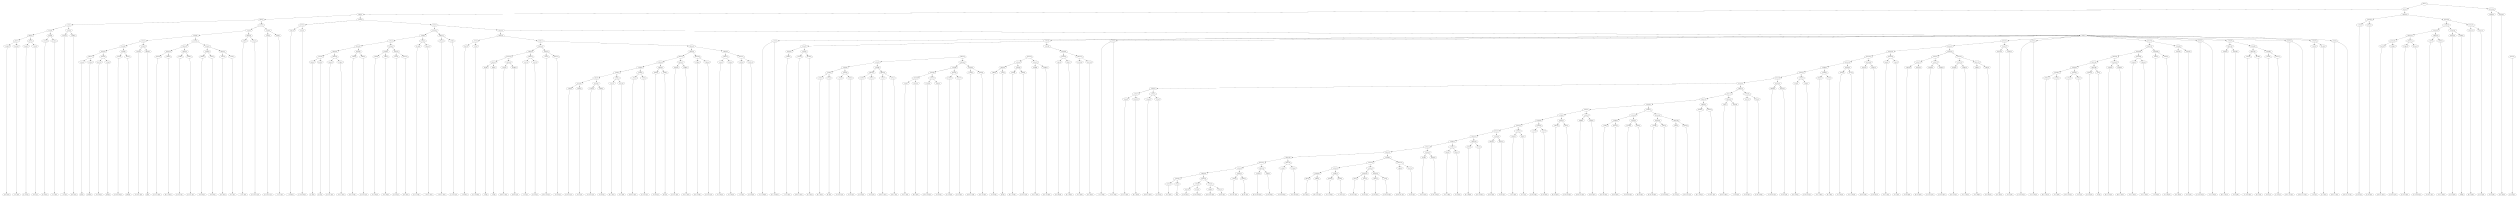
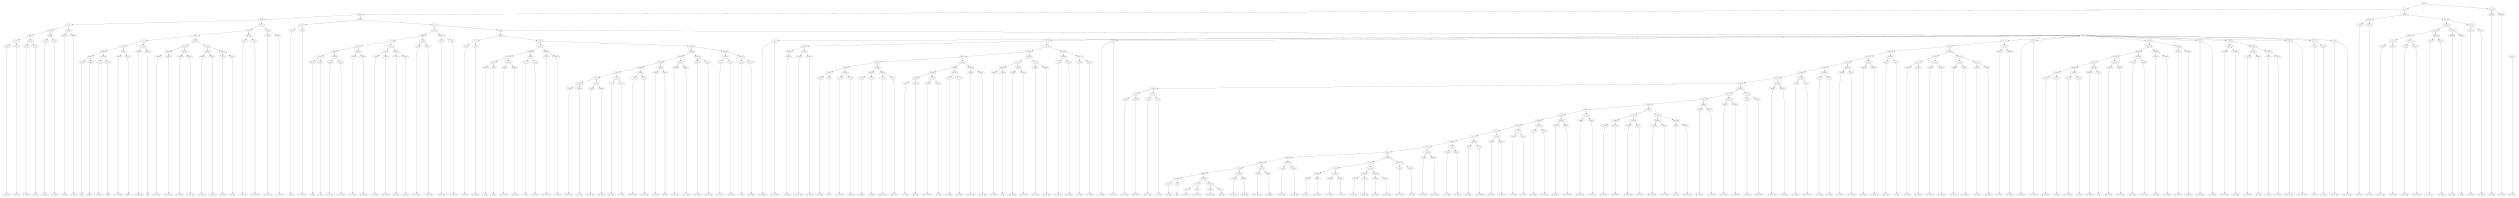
node "L5315(77)": added
